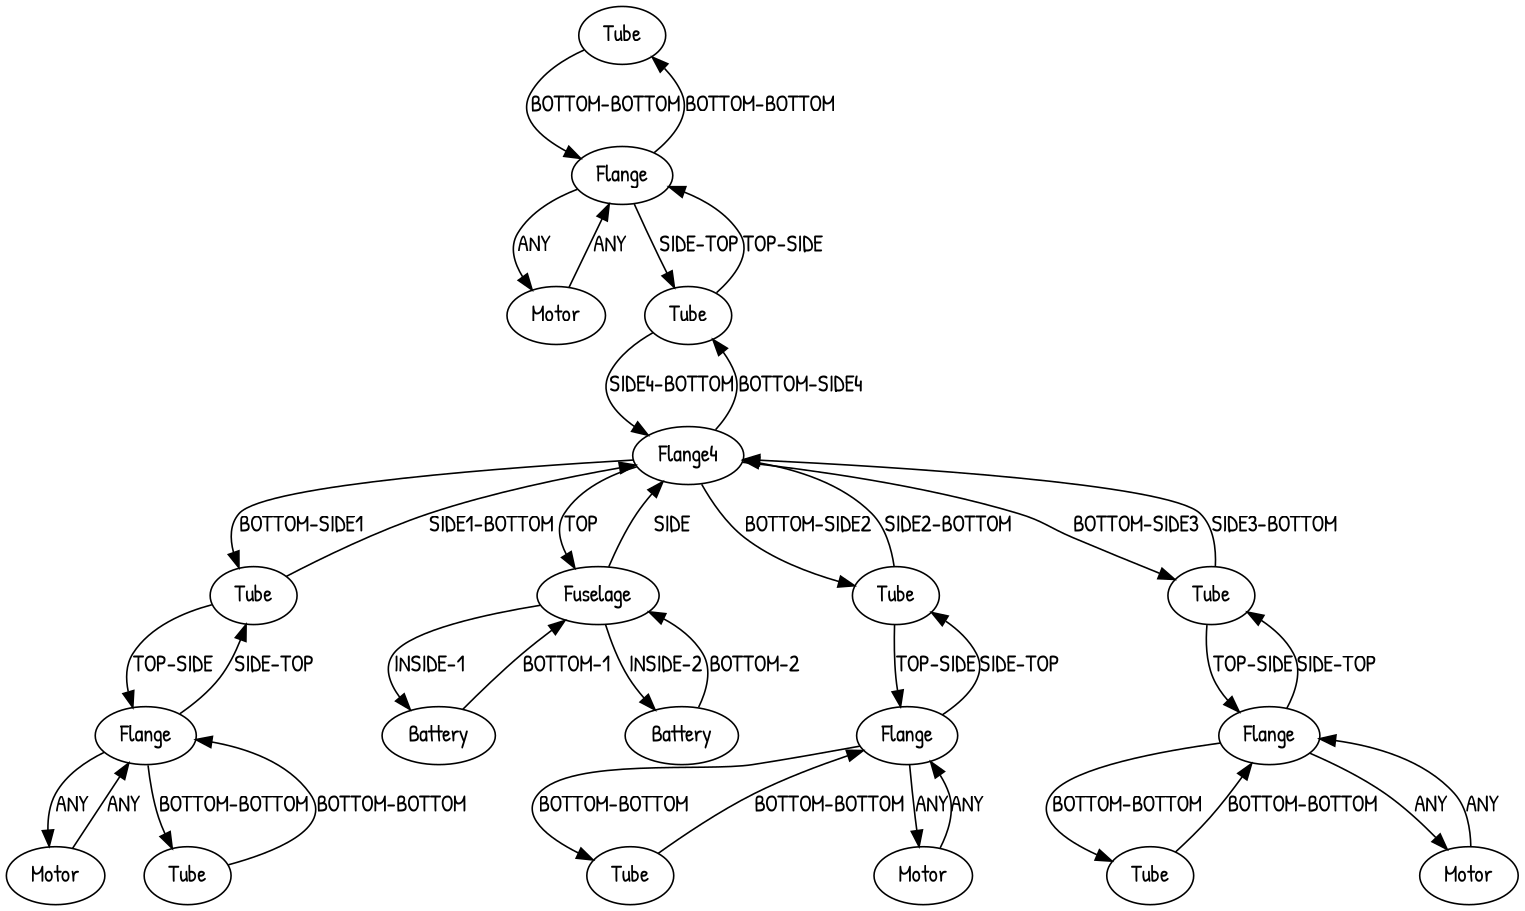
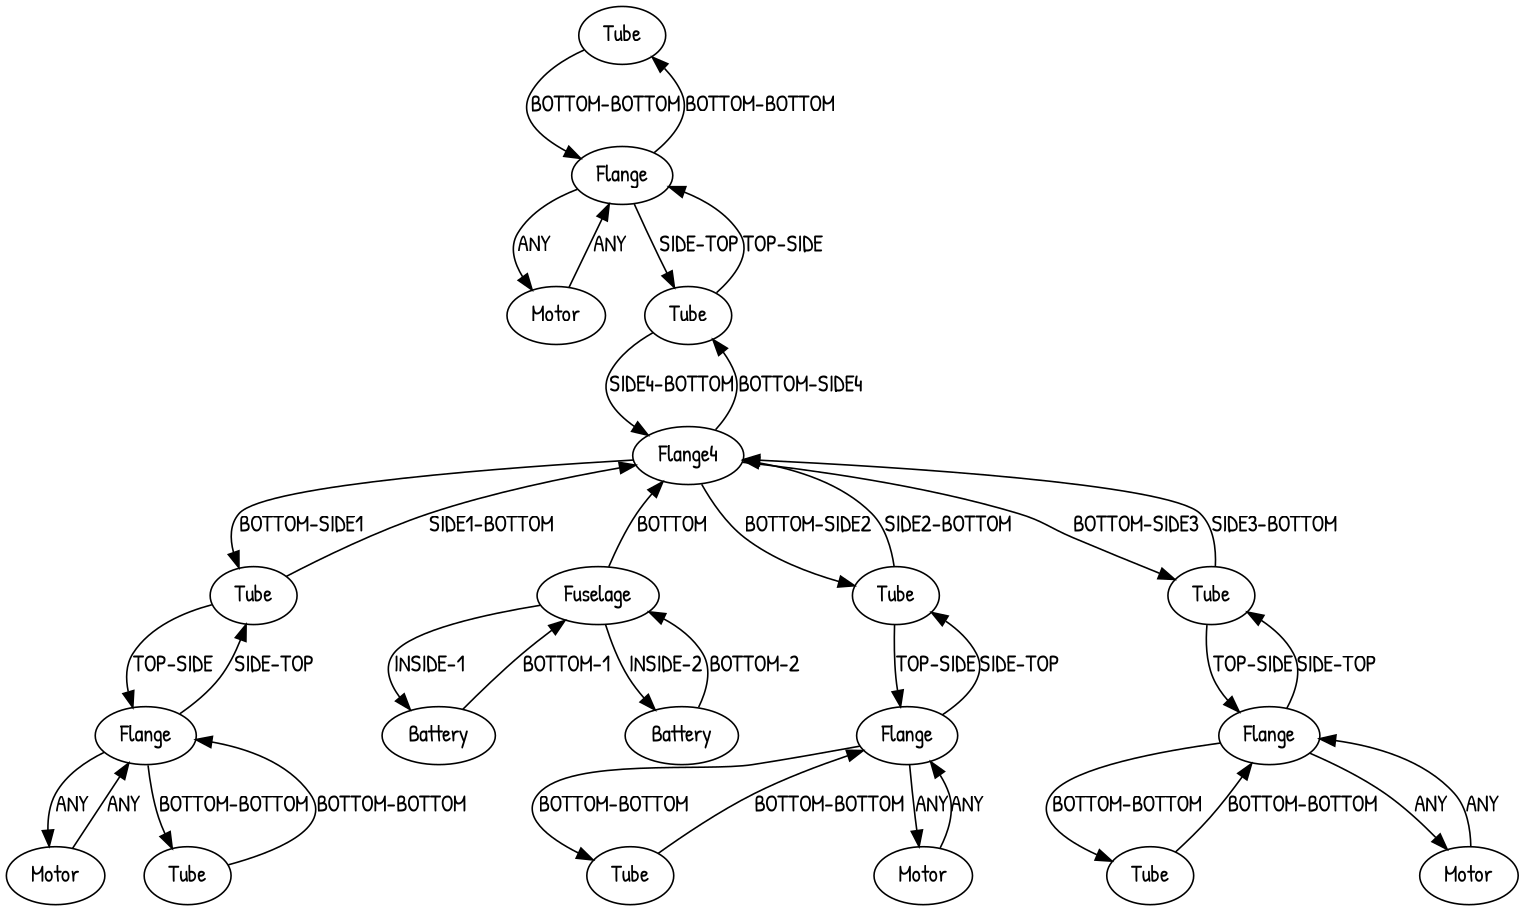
edge "Flange4" -> "Fuselage": removed, label "TOP"
edge "Fuselage" -> "Flange4": label "SIDE" -> "BOTTOM"
